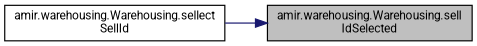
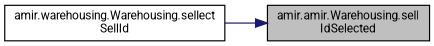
node "amir.warehousing.Warehousing.sell IdSelected": label "amir.warehousing.Warehousing.sell IdSelected" -> "amir.amir.Warehousing.sell IdSelected"
